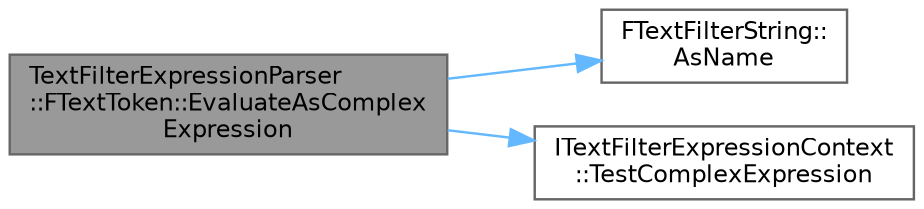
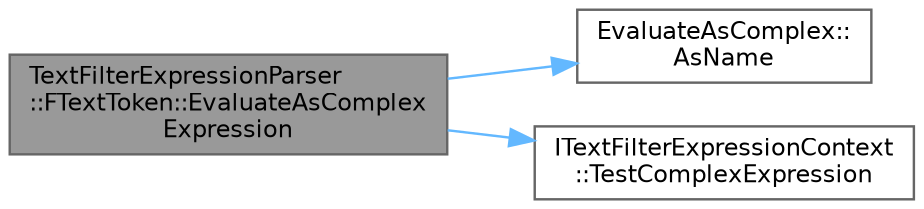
node "FTextFilterString:: AsName": label "FTextFilterString:: AsName" -> "EvaluateAsComplex:: AsName"
